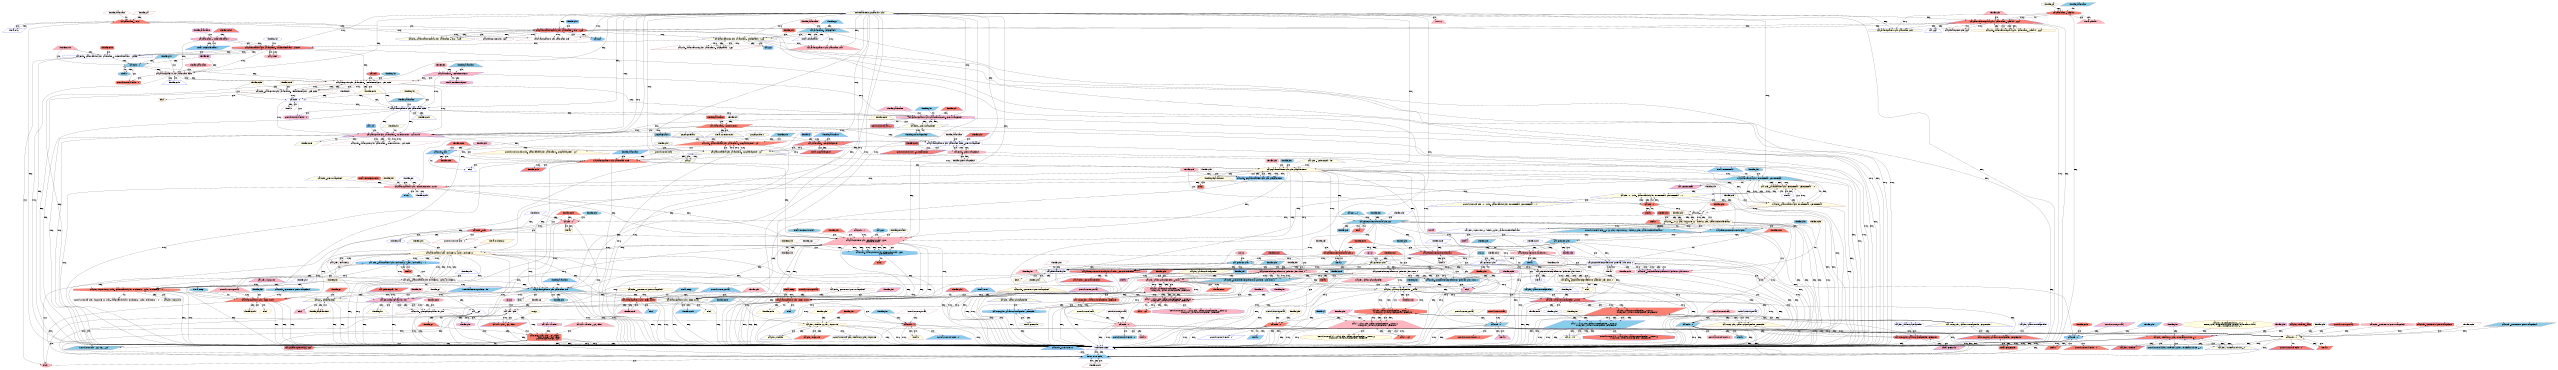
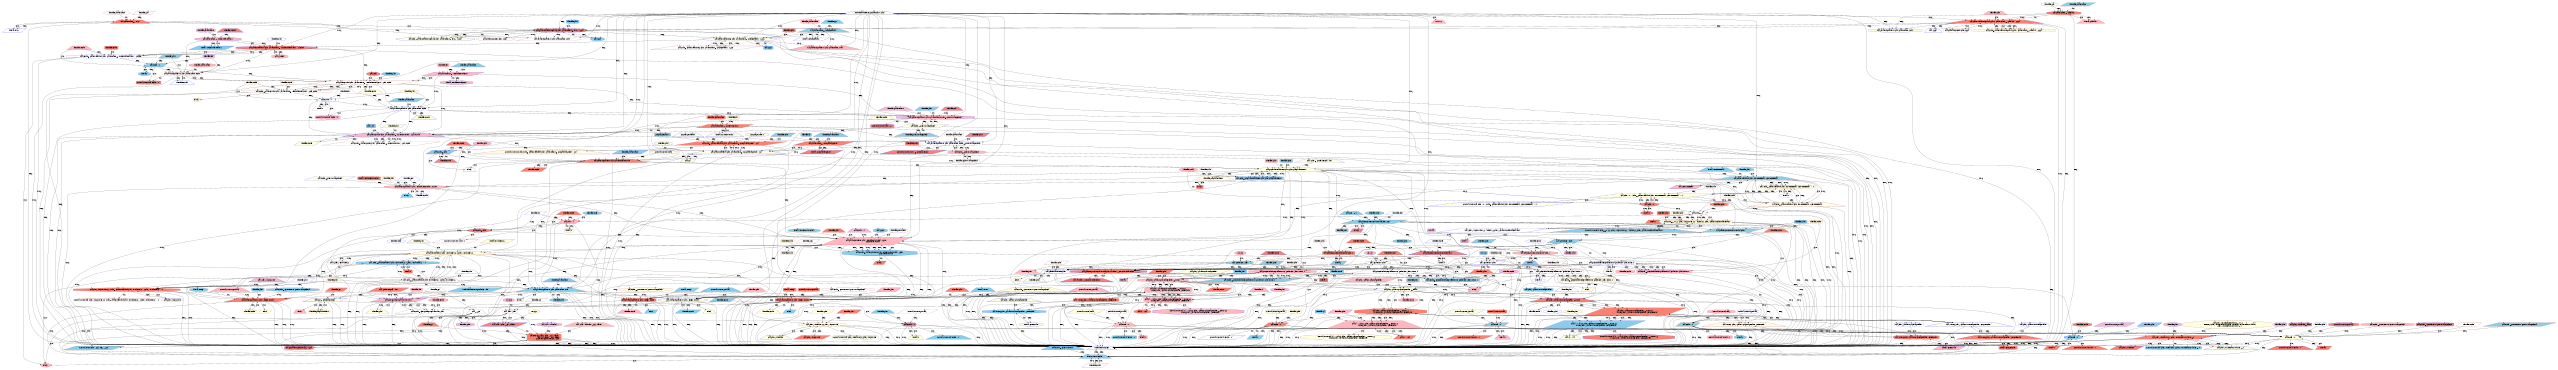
node "(Call,pdf_initialize_ids(pdev))": label "(Call,pdf_initialize_ids(pdev))" -> "(Call,pdf_initialize_note(pdev))"
